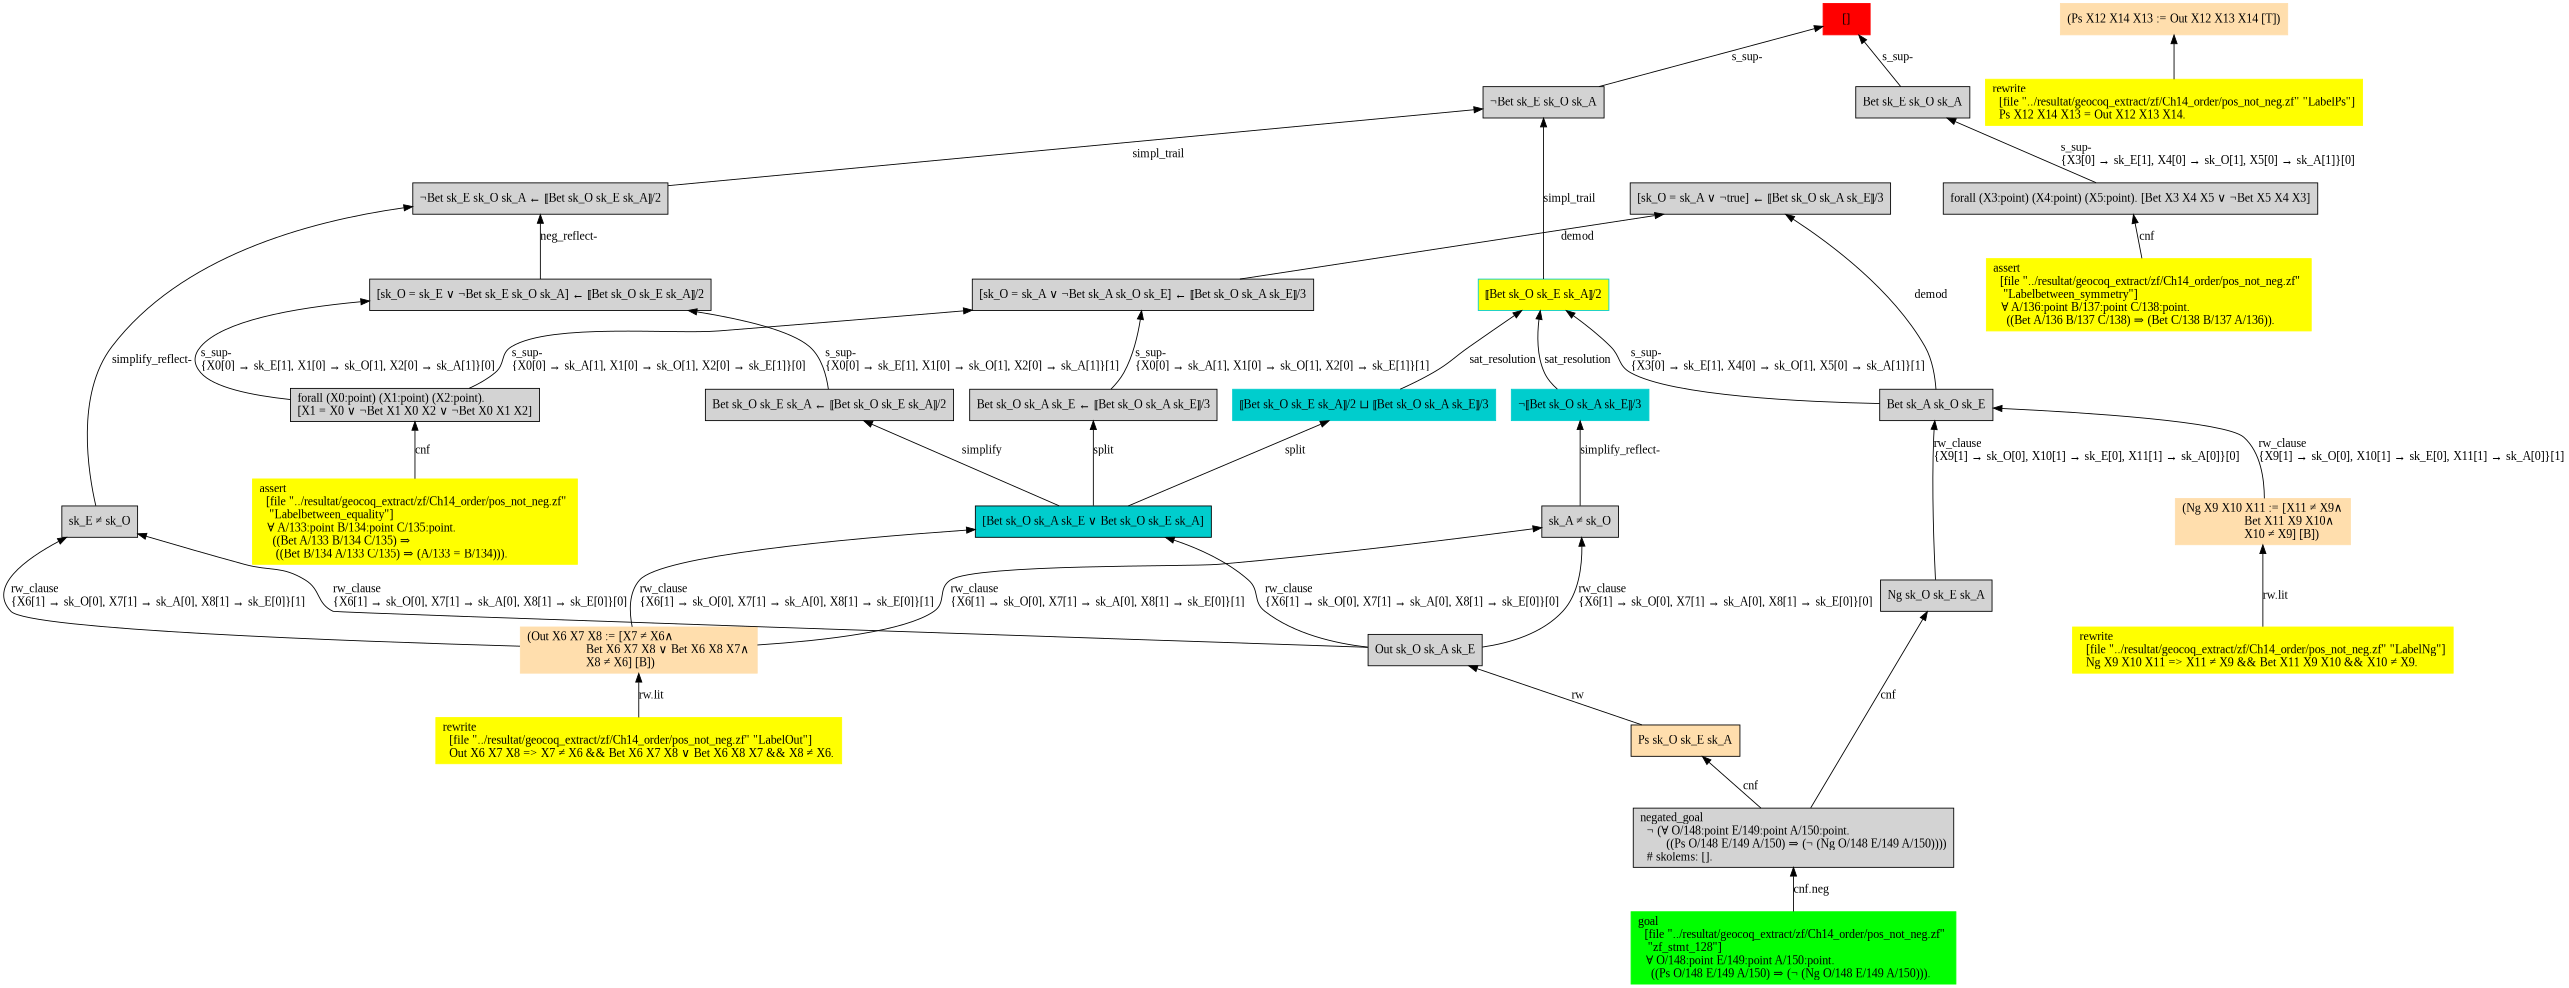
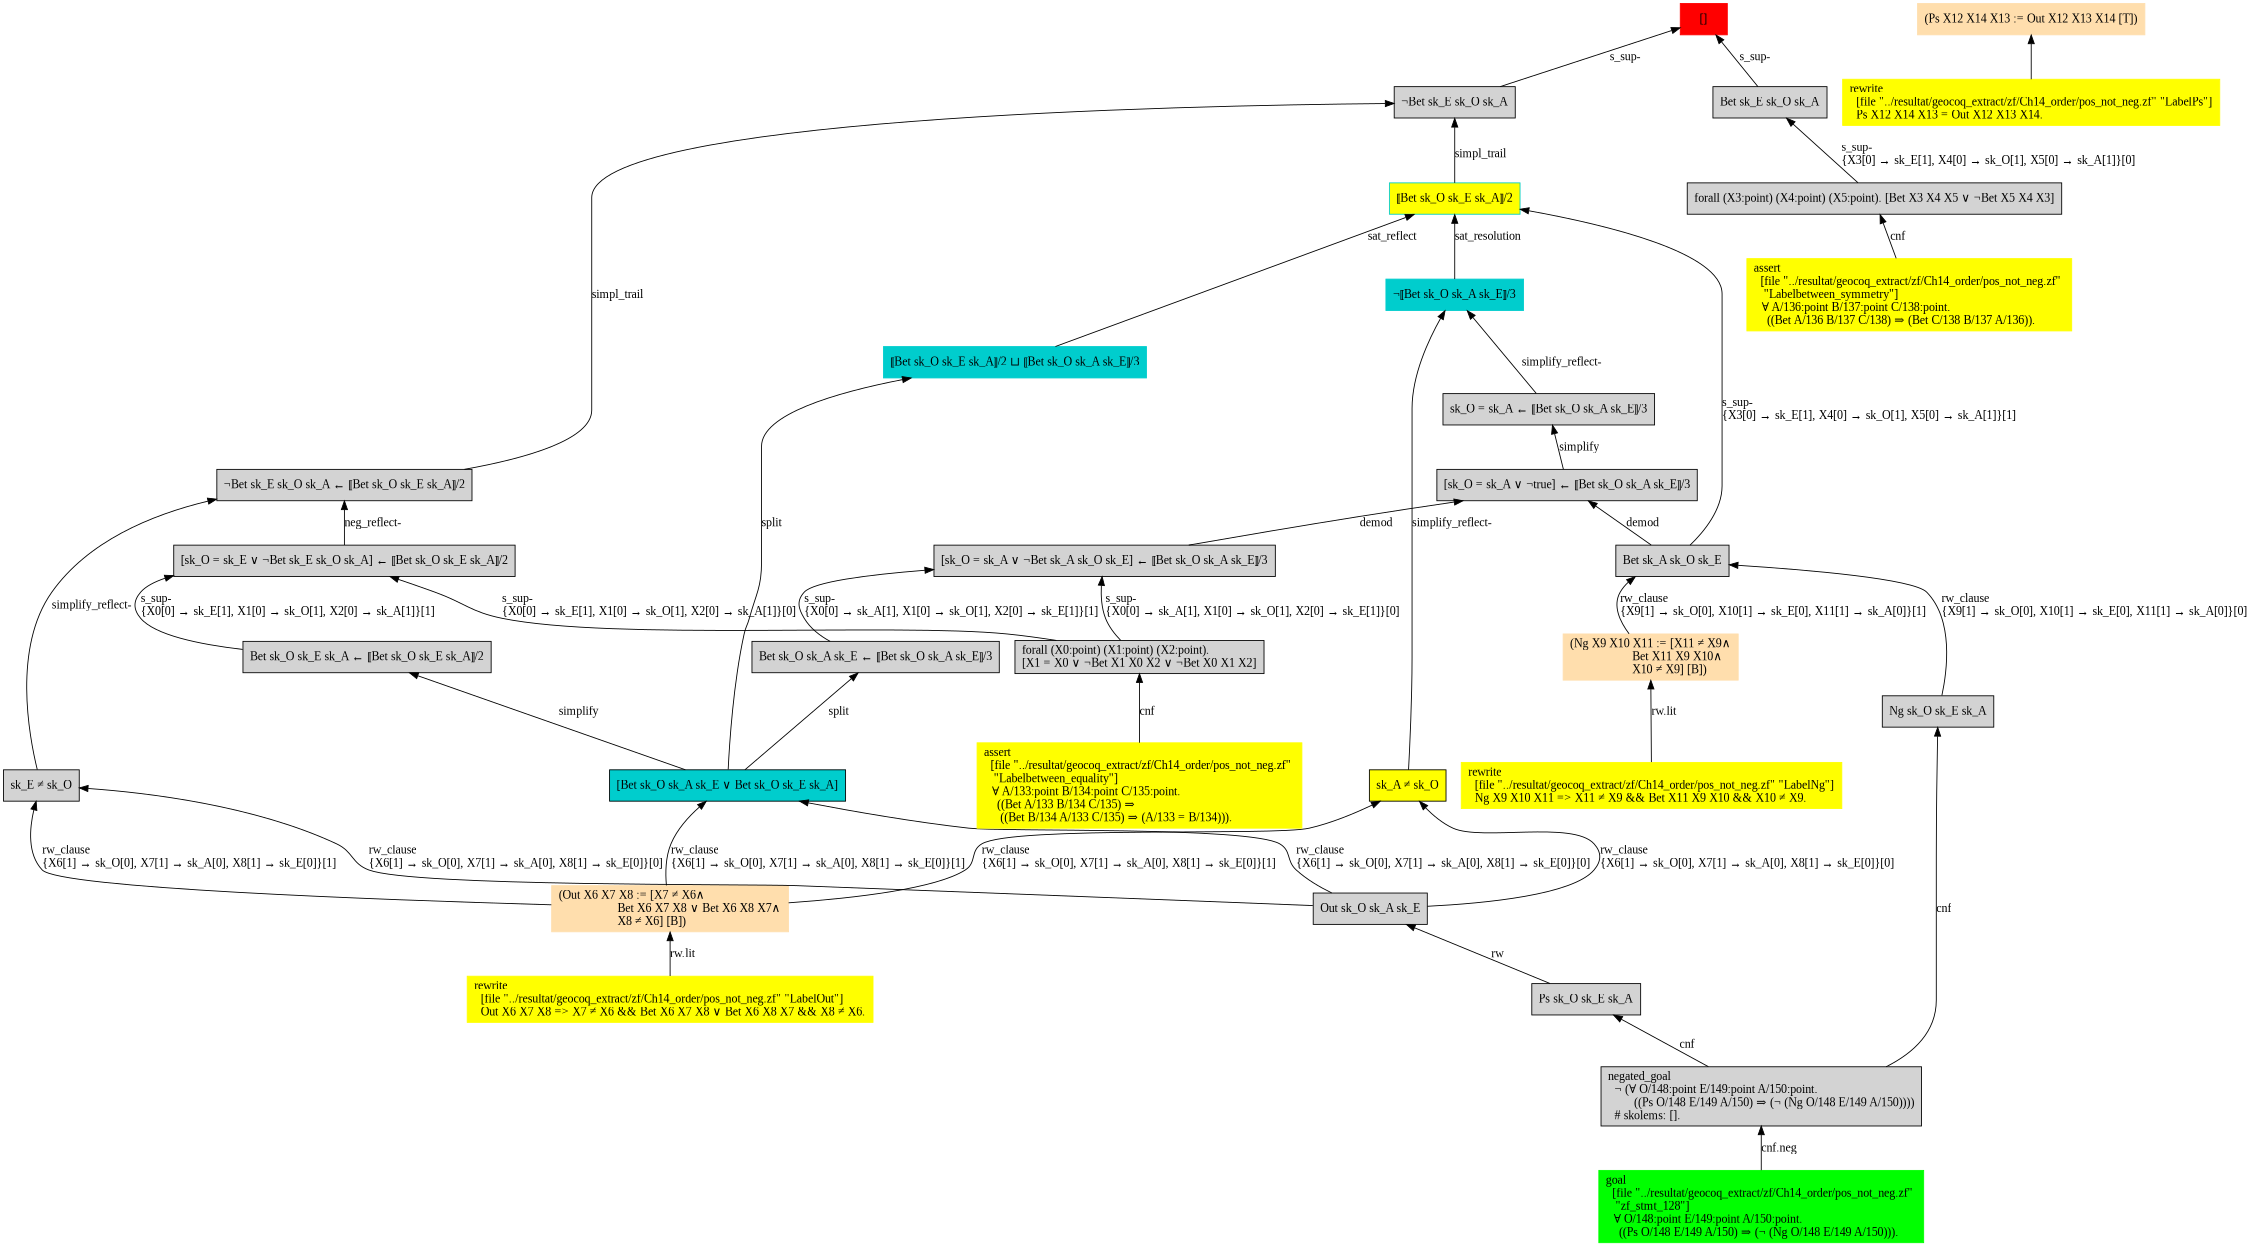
edge "⟦Bet sk_O sk_E sk_A⟧/2 ⊔ ⟦Bet sk_O sk_A sk_E⟧/3" -> "⟦Bet sk_O sk_E sk_A⟧/2": label "sat_resolution" -> "sat_reflect"
node "sk_O = sk_A ← ⟦Bet sk_O sk_A sk_E⟧/3": added
node "sk_A ≠ sk_O": fillcolor lightgrey -> yellow
node "Ps sk_O sk_E sk_A": fillcolor navajowhite -> lightgrey
